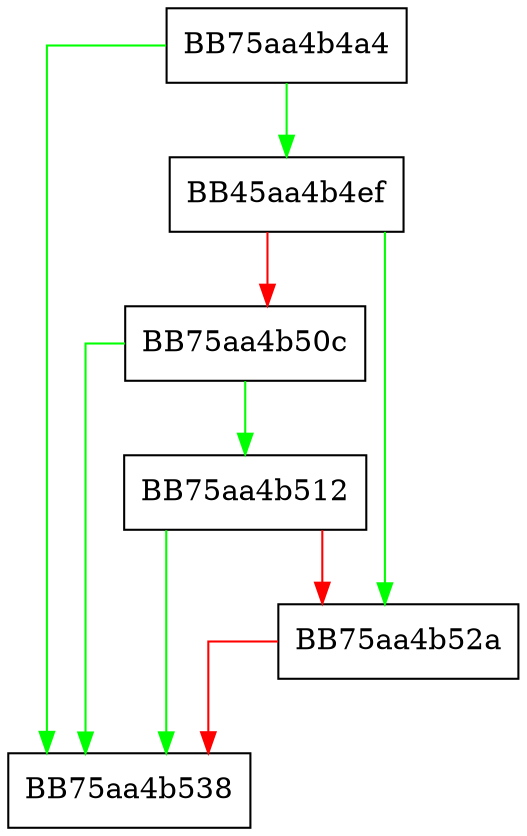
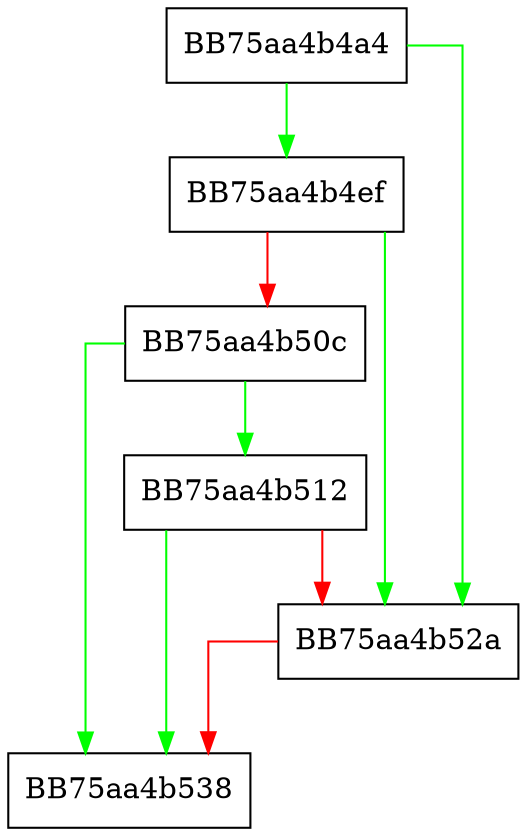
node "BB45aa4b4ef": label "BB45aa4b4ef" -> "BB75aa4b4ef"
edge "BB75aa4b4a4" -> "BB75aa4b538": now "BB75aa4b4a4" -> "BB75aa4b52a"
